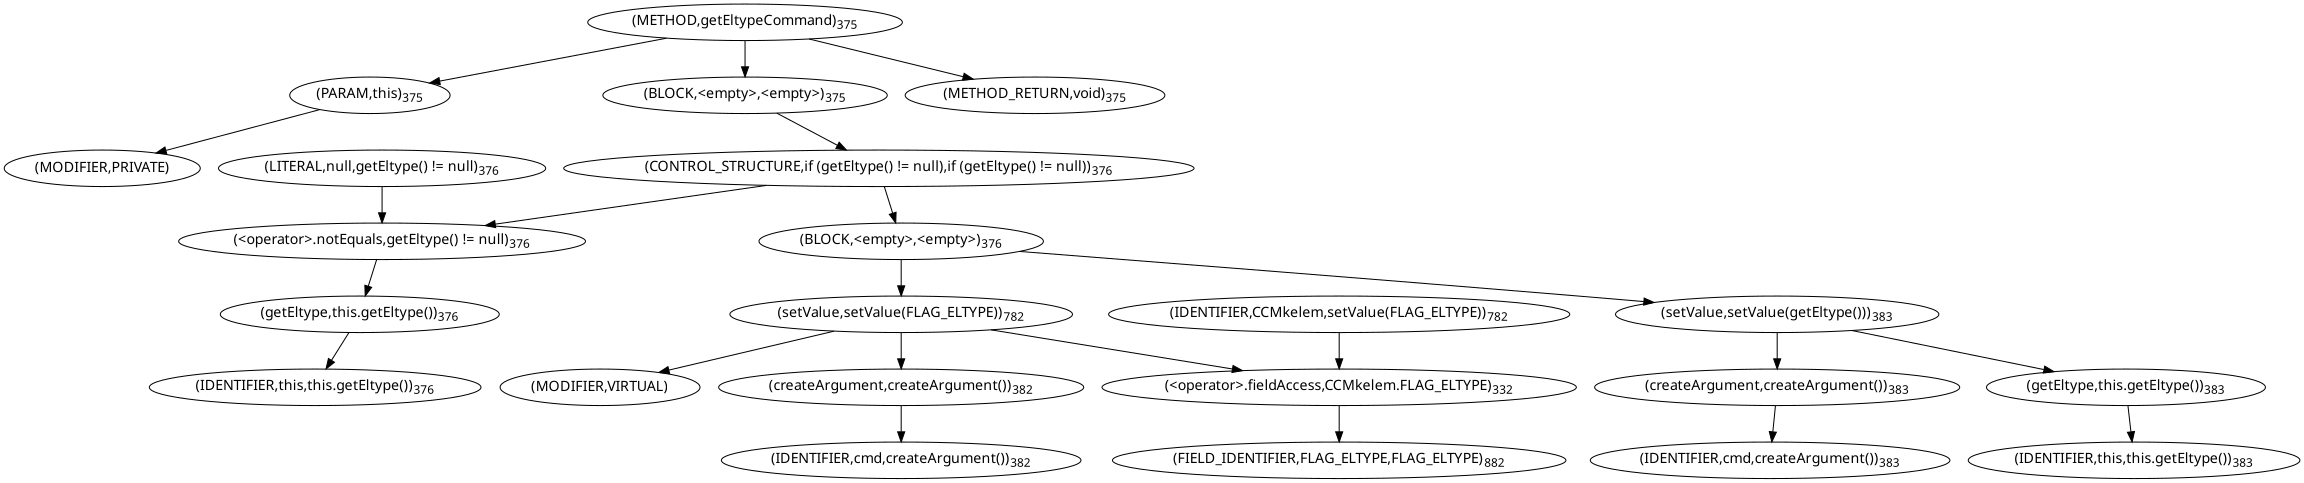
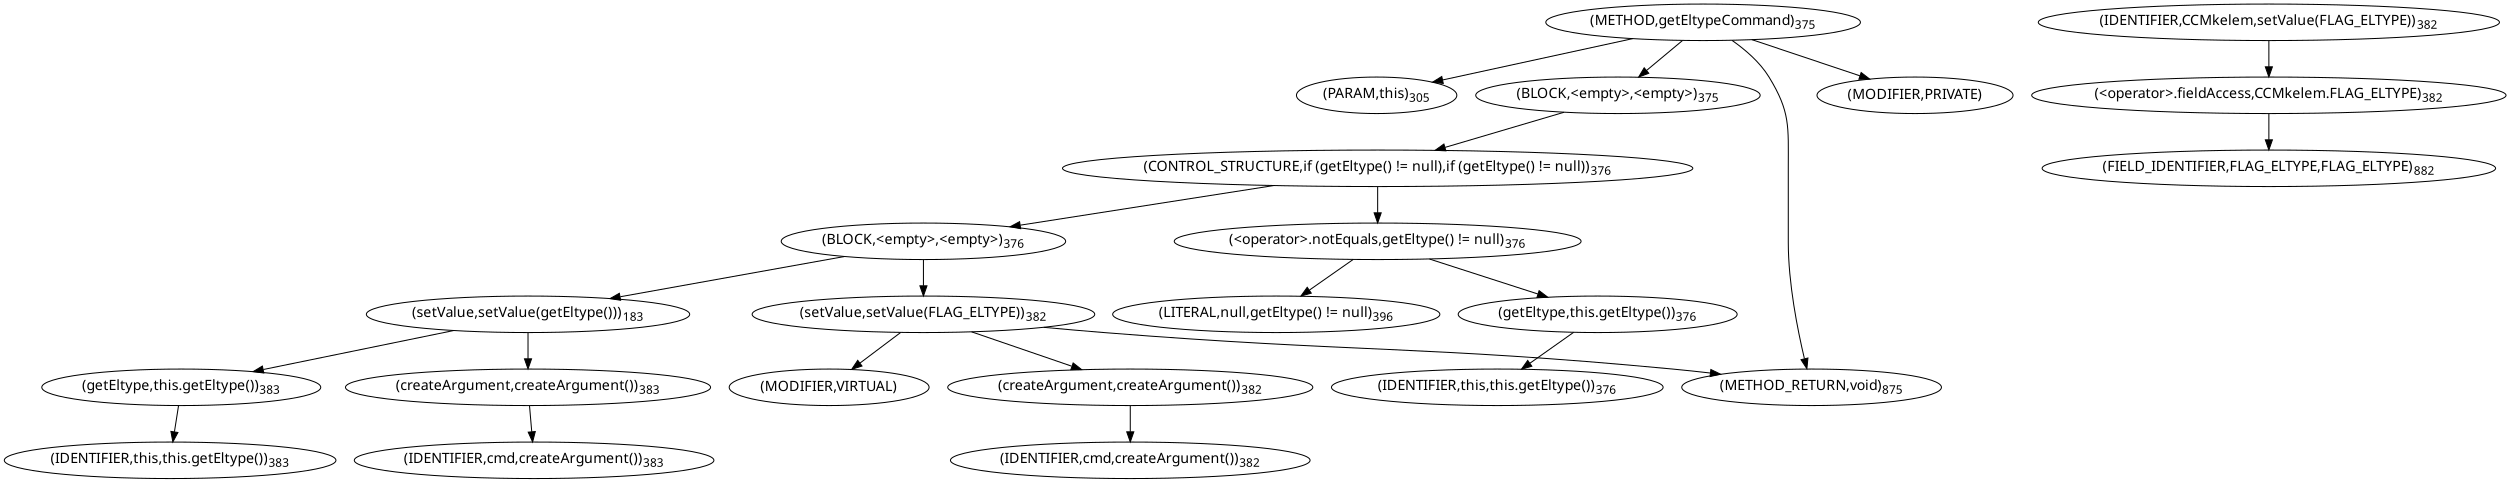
node "(PARAM,this)": text "375" -> "305"
node "(METHOD_RETURN,void)": text "375" -> "875"
edge "(PARAM,this)" -> "(MODIFIER,PRIVATE)": now "(METHOD,getEltypeCommand)" -> "(MODIFIER,PRIVATE)"
node "(LITERAL,null,getEltype() != null)": text "376" -> "396"
edge "(LITERAL,null,getEltype() != null)" -> "(<operator>.notEquals,getEltype() != null)": reversed
node "(setValue,setValue(FLAG_ELTYPE))": text "782" -> "382"
node "(IDENTIFIER,CCMkelem,setValue(FLAG_ELTYPE))": text "782" -> "382"
node "(setValue,setValue(getEltype()))": text "383" -> "183"
edge "(setValue,setValue(FLAG_ELTYPE))" -> "(<operator>.fieldAccess,CCMkelem.FLAG_ELTYPE)": now "(setValue,setValue(FLAG_ELTYPE))" -> "(METHOD_RETURN,void)"
node "(<operator>.fieldAccess,CCMkelem.FLAG_ELTYPE)": text "332" -> "382"
